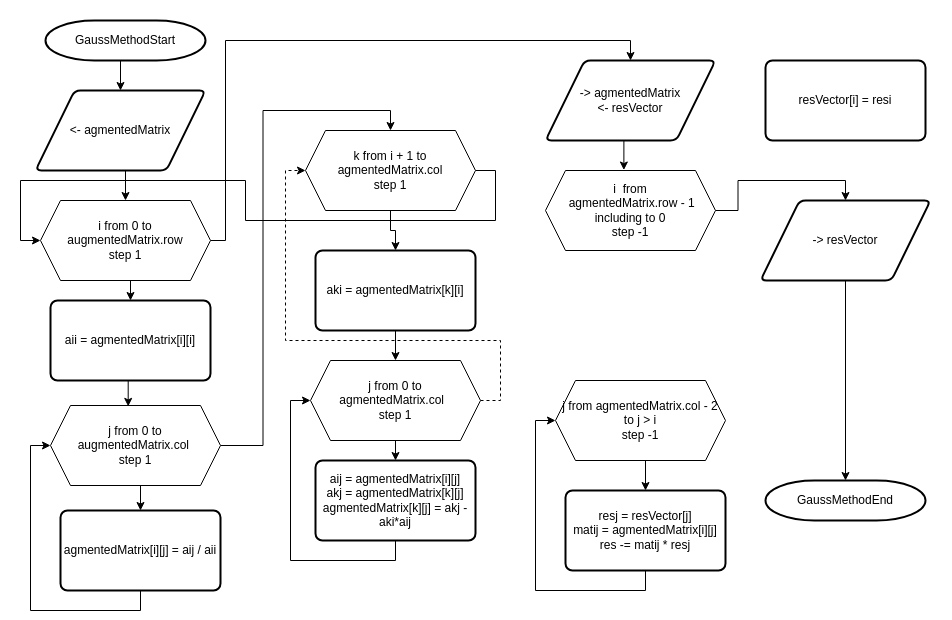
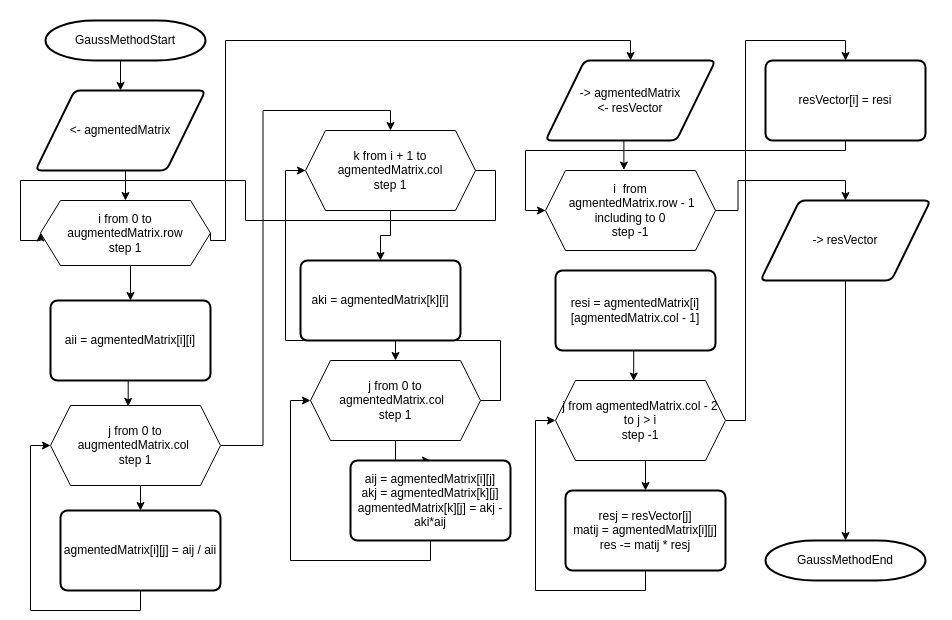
edge "resVector[i] = resi" -> "i from agmentedMatrix.row - 1 including to 0 step -1": added
edge "j from agmentedMatrix.col - 2 to j > i step -1" -> "resVector[i] = resi": added
node "i from 0 to augmentedMatrix.row step 1": size 170x80 -> 170x65
node "aki = agmentedMatrix[k][i]": moved (396, 291) -> (381, 301)
edge "j from 0 to agmentedMatrix.col step 1" -> "k from i + 1 to agmentedMatrix.col step 1": style dashed -> solid
node "resi = agmentedMatrix[i][agmentedMatrix.col - 1]": added
edge "resi = agmentedMatrix[i][agmentedMatrix.col - 1]" -> "j from agmentedMatrix.col - 2 to j > i step -1": added
node "aij = agmentedMatrix[i][j] akj = agmentedMatrix[k][j] agmentedMatrix[k][j] = akj - aki*aij": moved (396, 501) -> (431, 501)
node "GaussMethodEnd": moved (846, 501) -> (846, 561)
